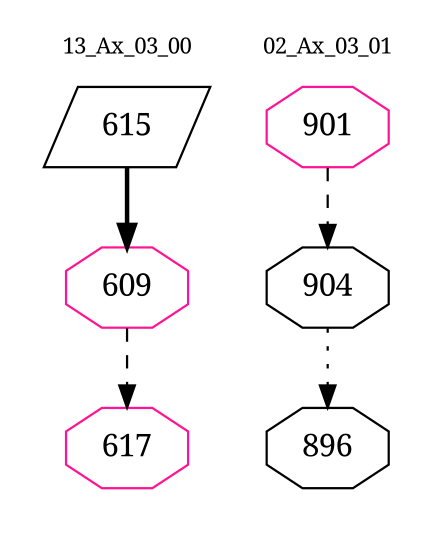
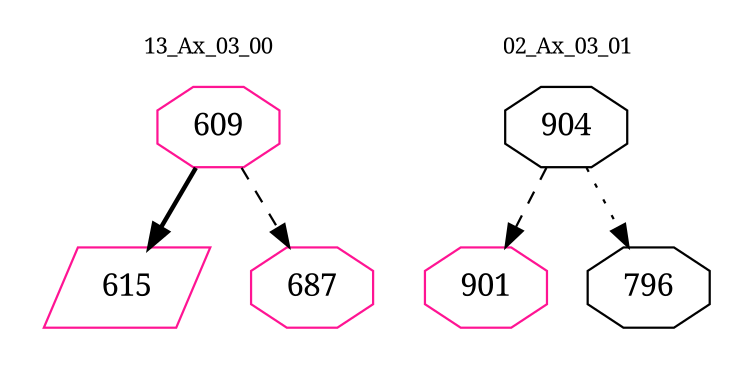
node "615": color black -> deeppink
edge "615" -> "609": reversed
edge "901" -> "904": reversed
node "617": label "617" -> "687"
node "896": label "896" -> "796"
